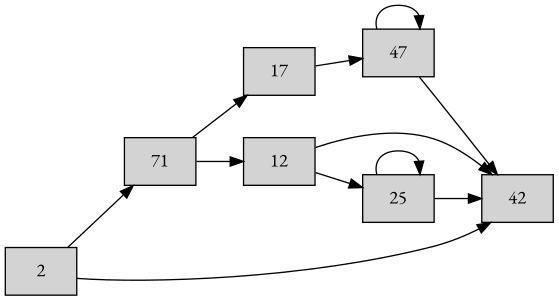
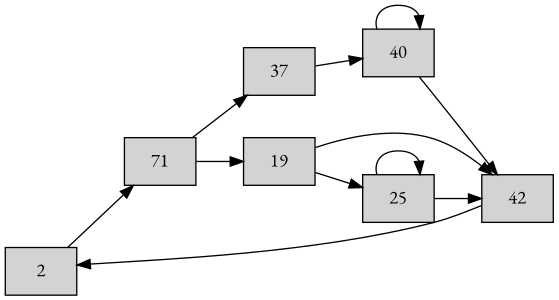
node "47": label "47" -> "40"
node "17": label "17" -> "37"
node "12": label "12" -> "19"
edge "2" -> "42": reversed
